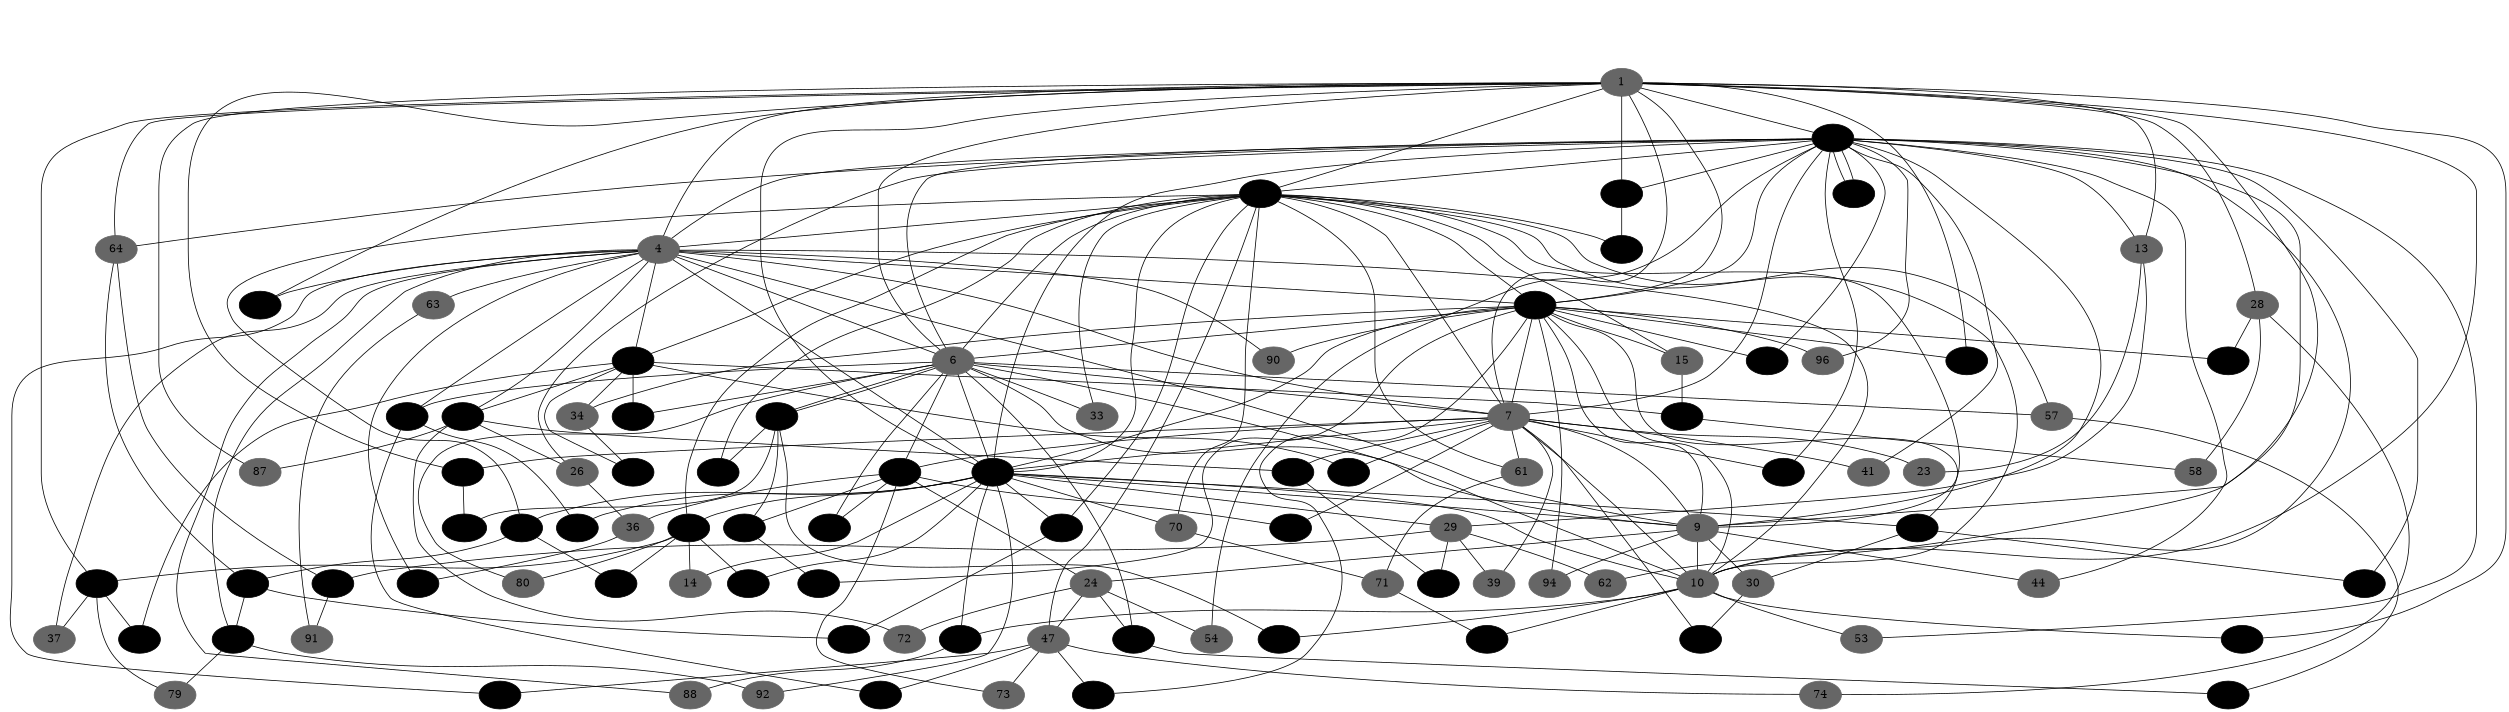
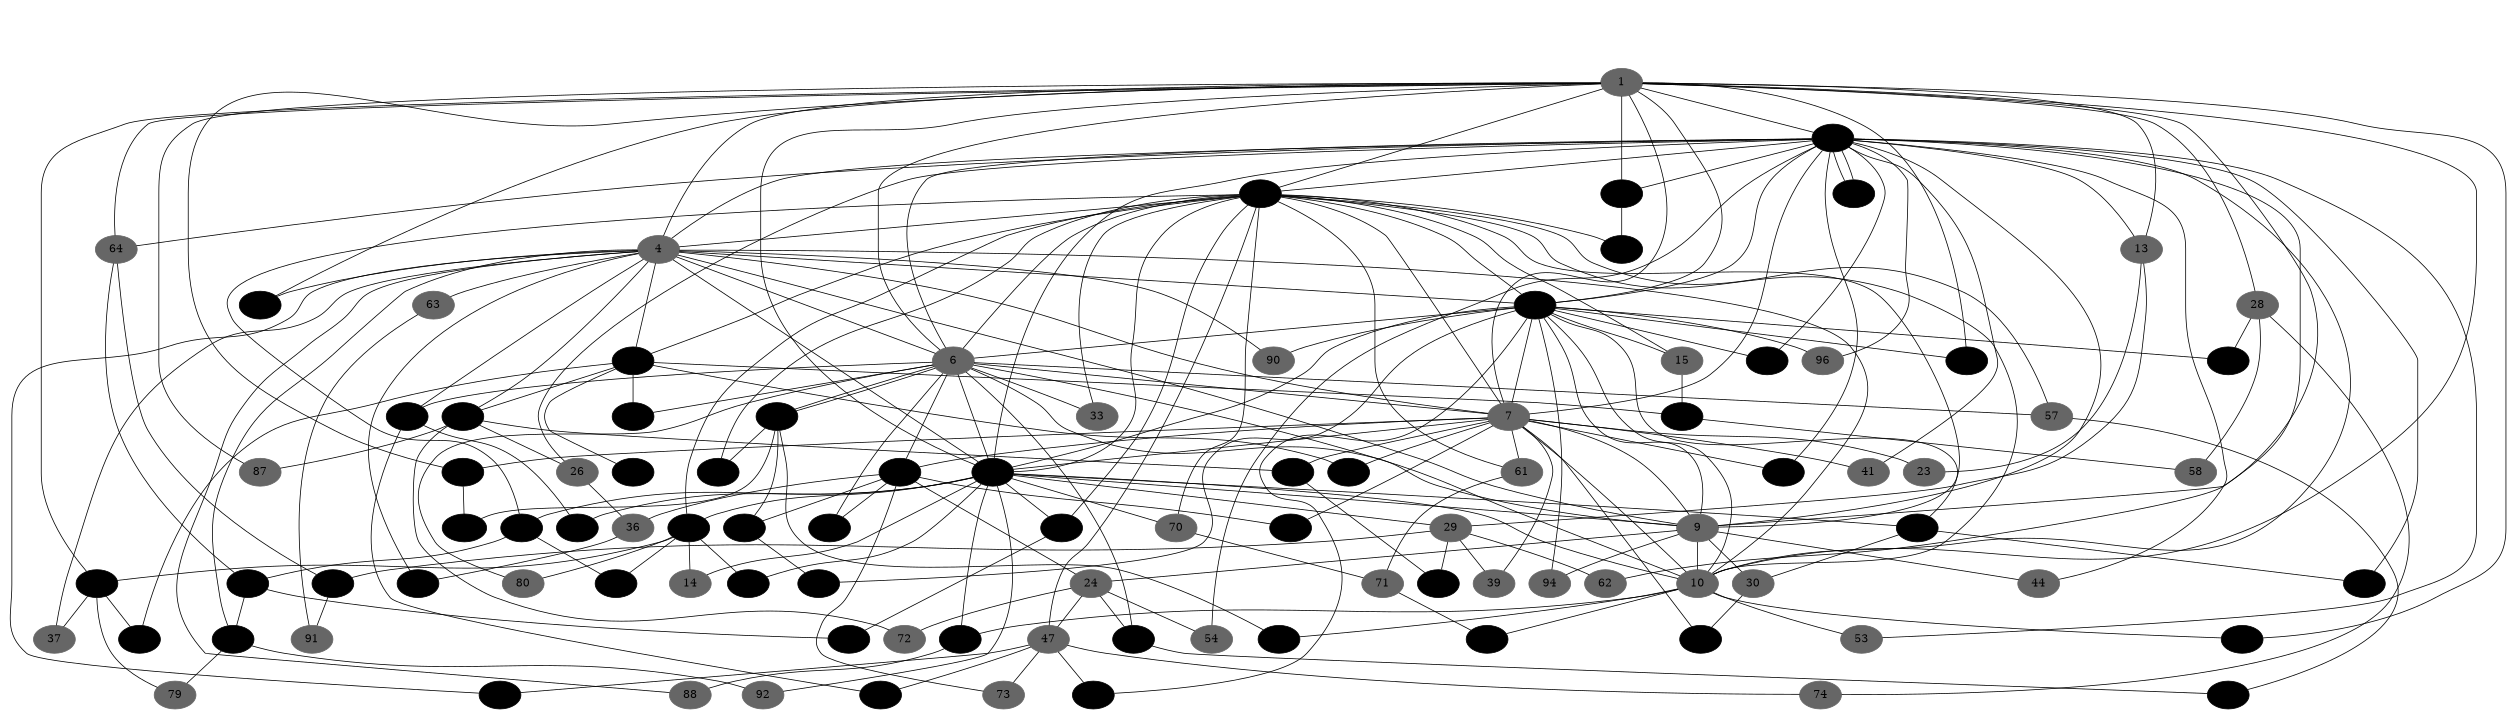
node "34": removed
